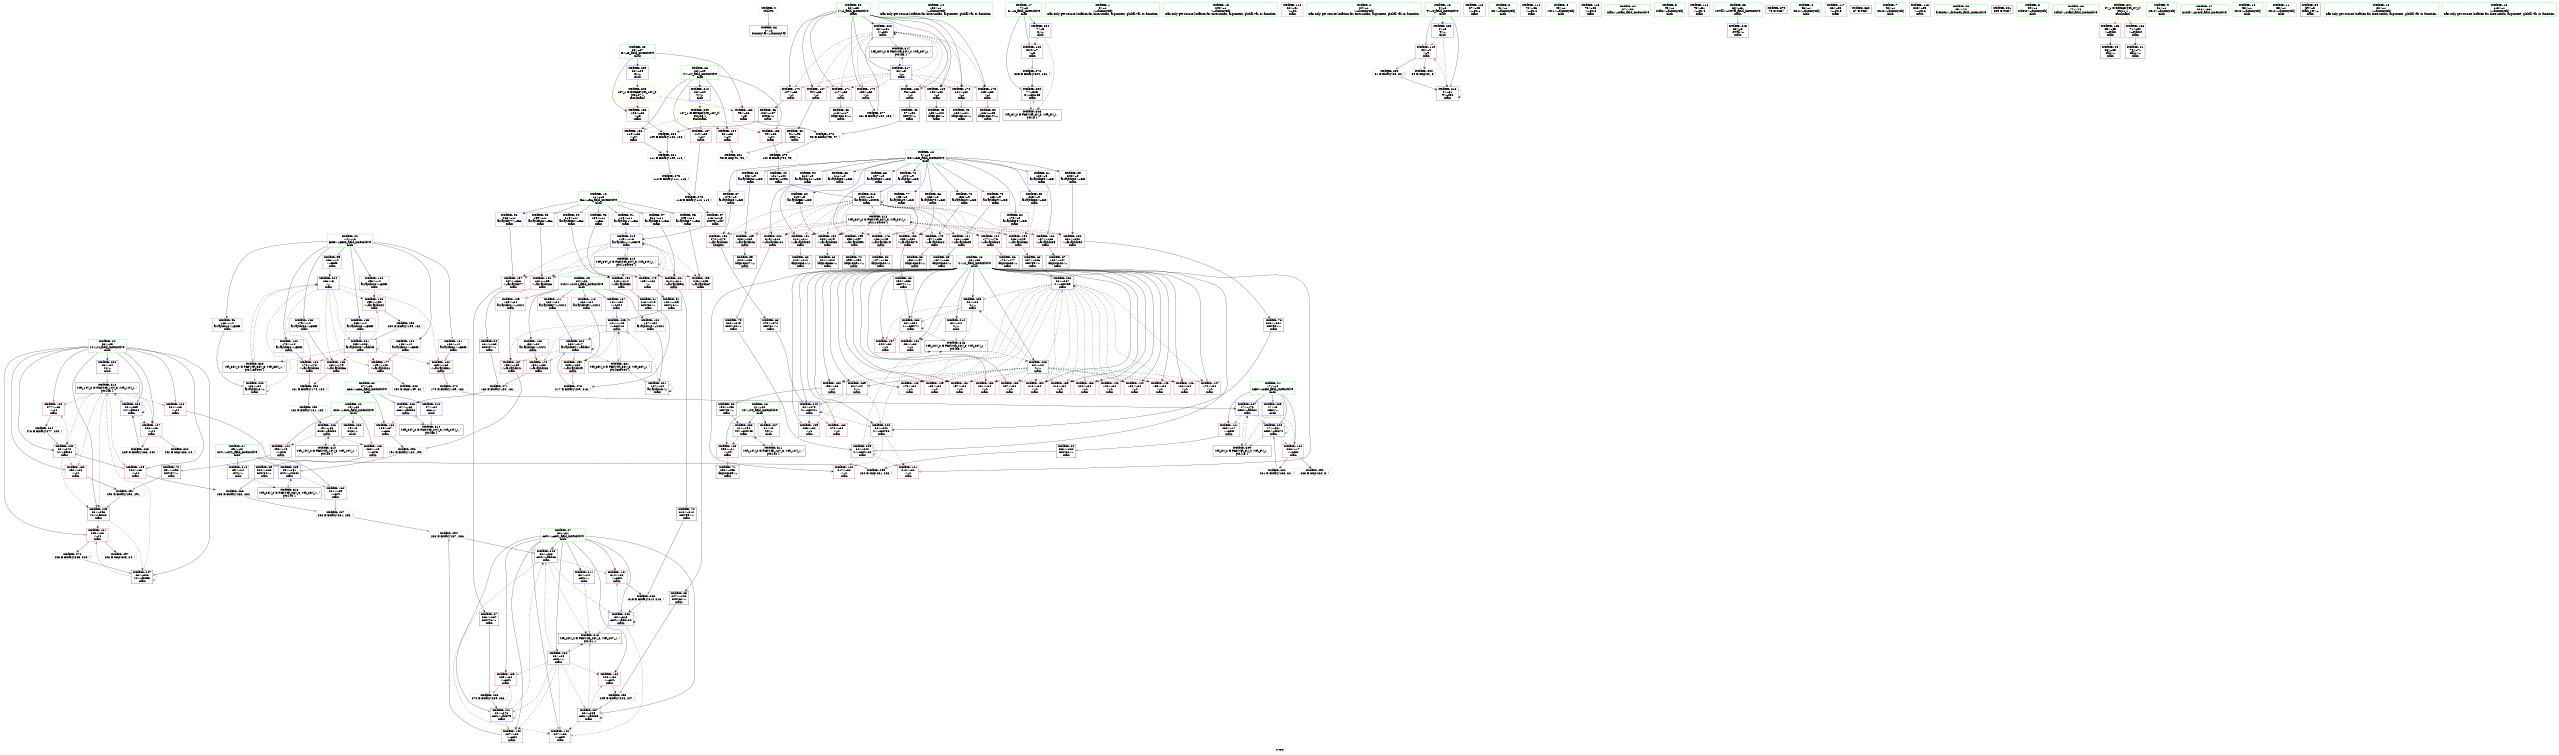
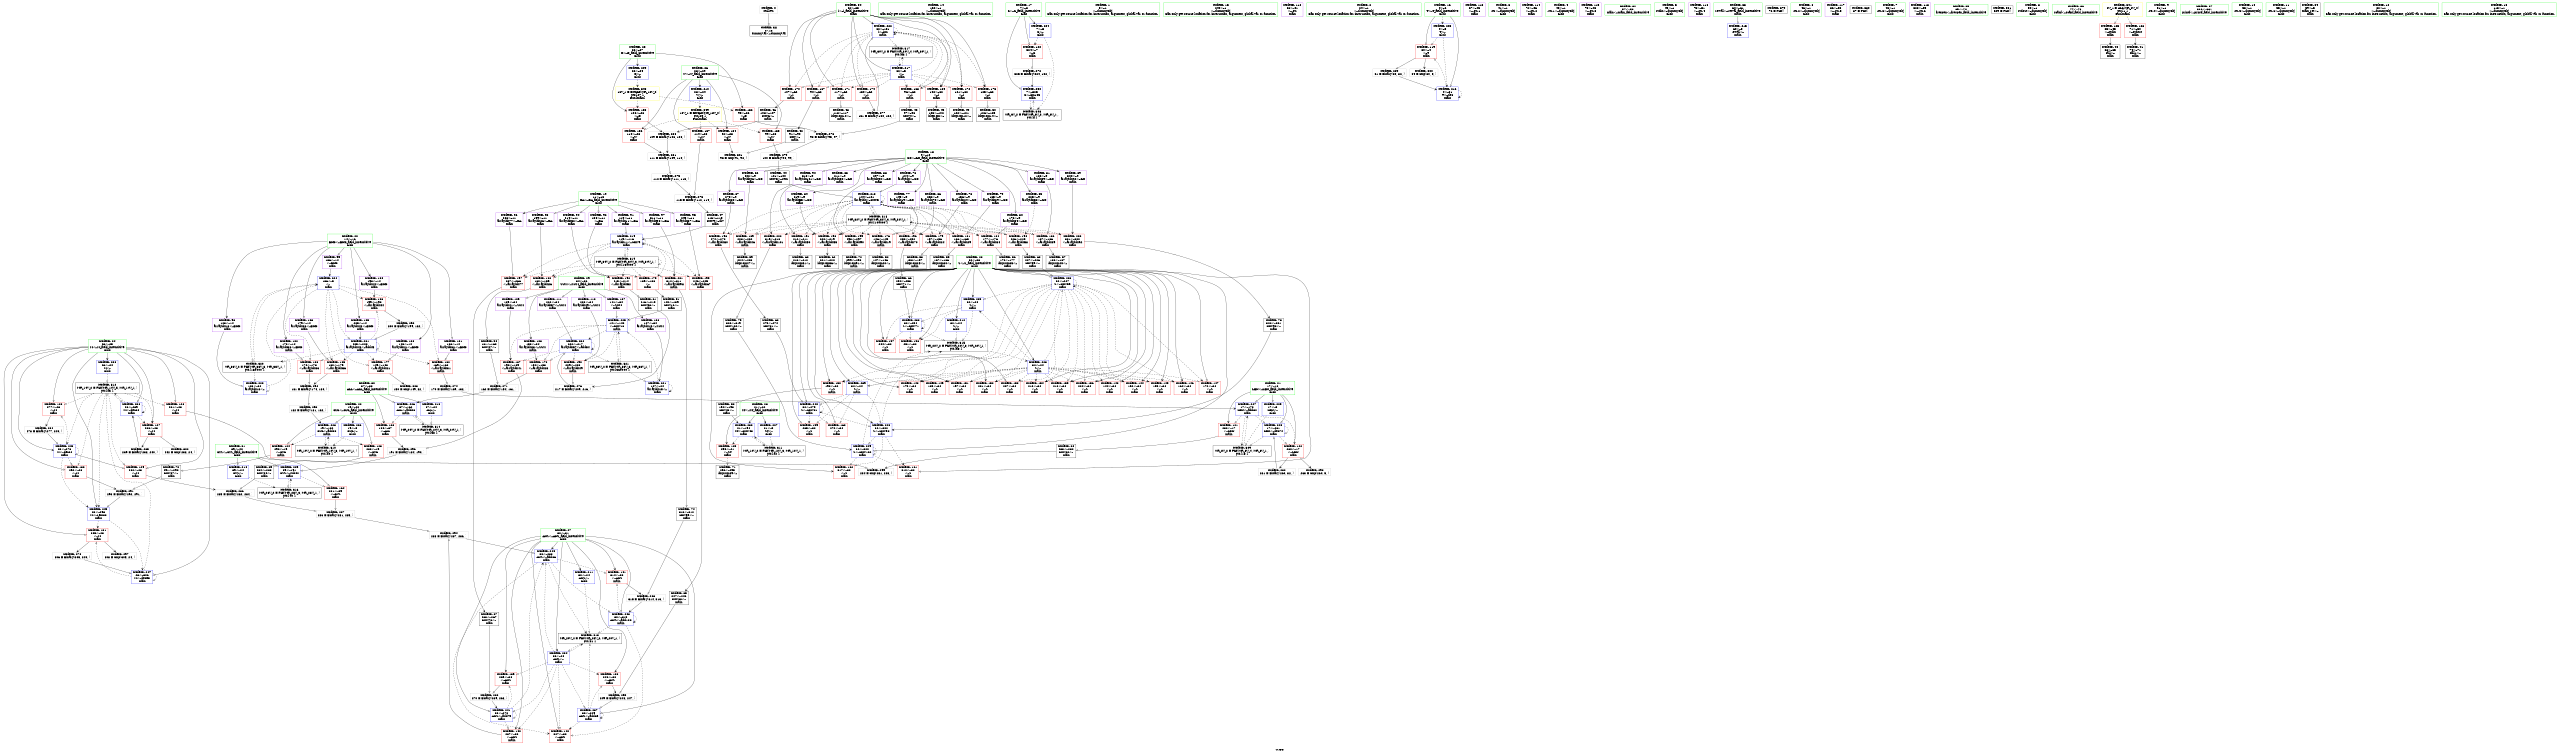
node "NodeID: 341": text "2V_1 = ENCHI(MR_2V_0)" -> "2V_1 = ALL(MR_2V_0)"
node "NodeID: 198": text "freopen" -> "main"
edge "NodeID: 105" -> "NodeID: 231": arrowhead onormal -> vee
edge "NodeID: 239" -> "NodeID: 160": added
